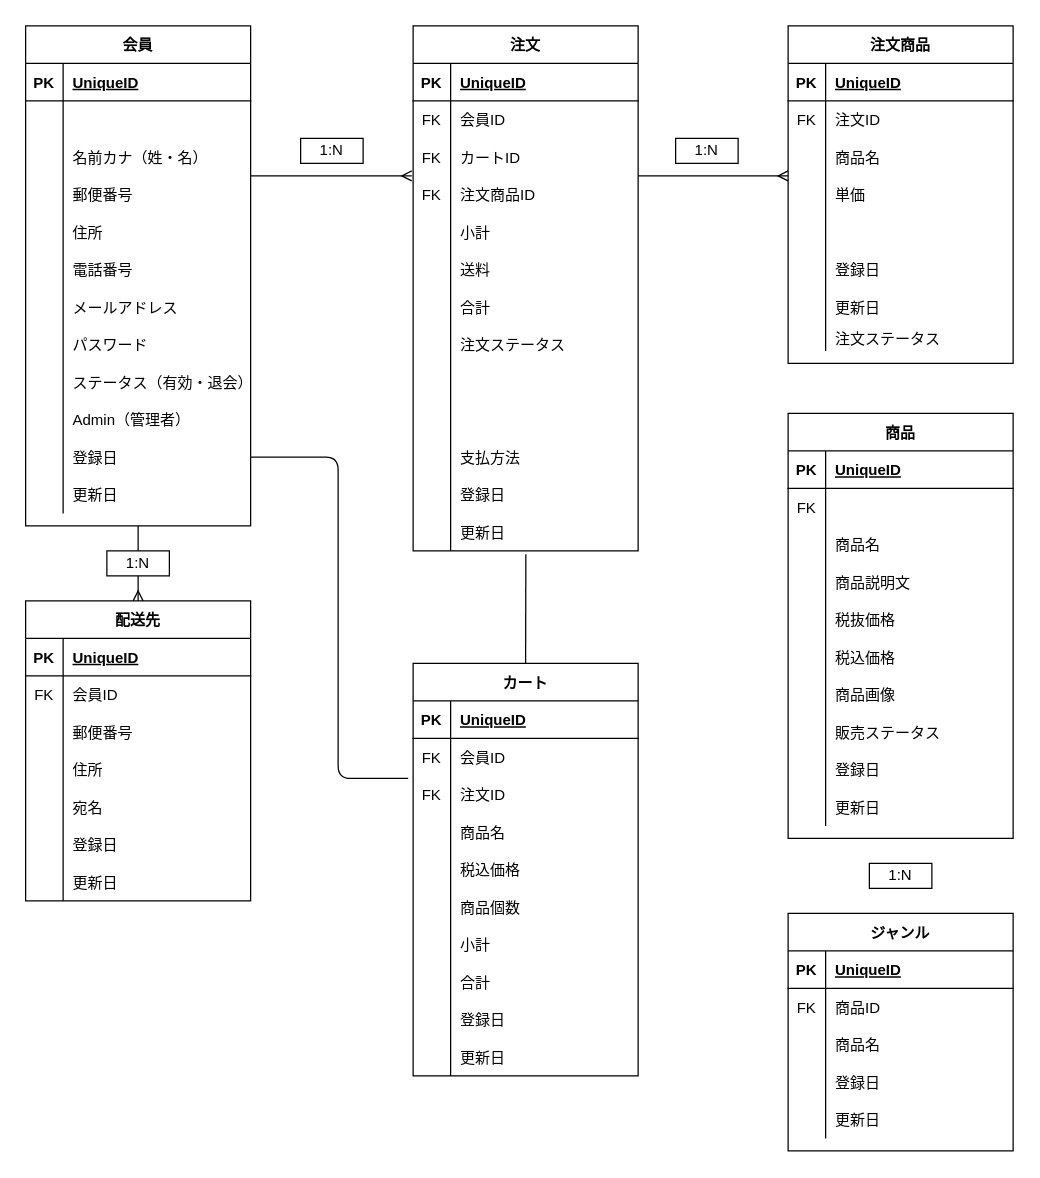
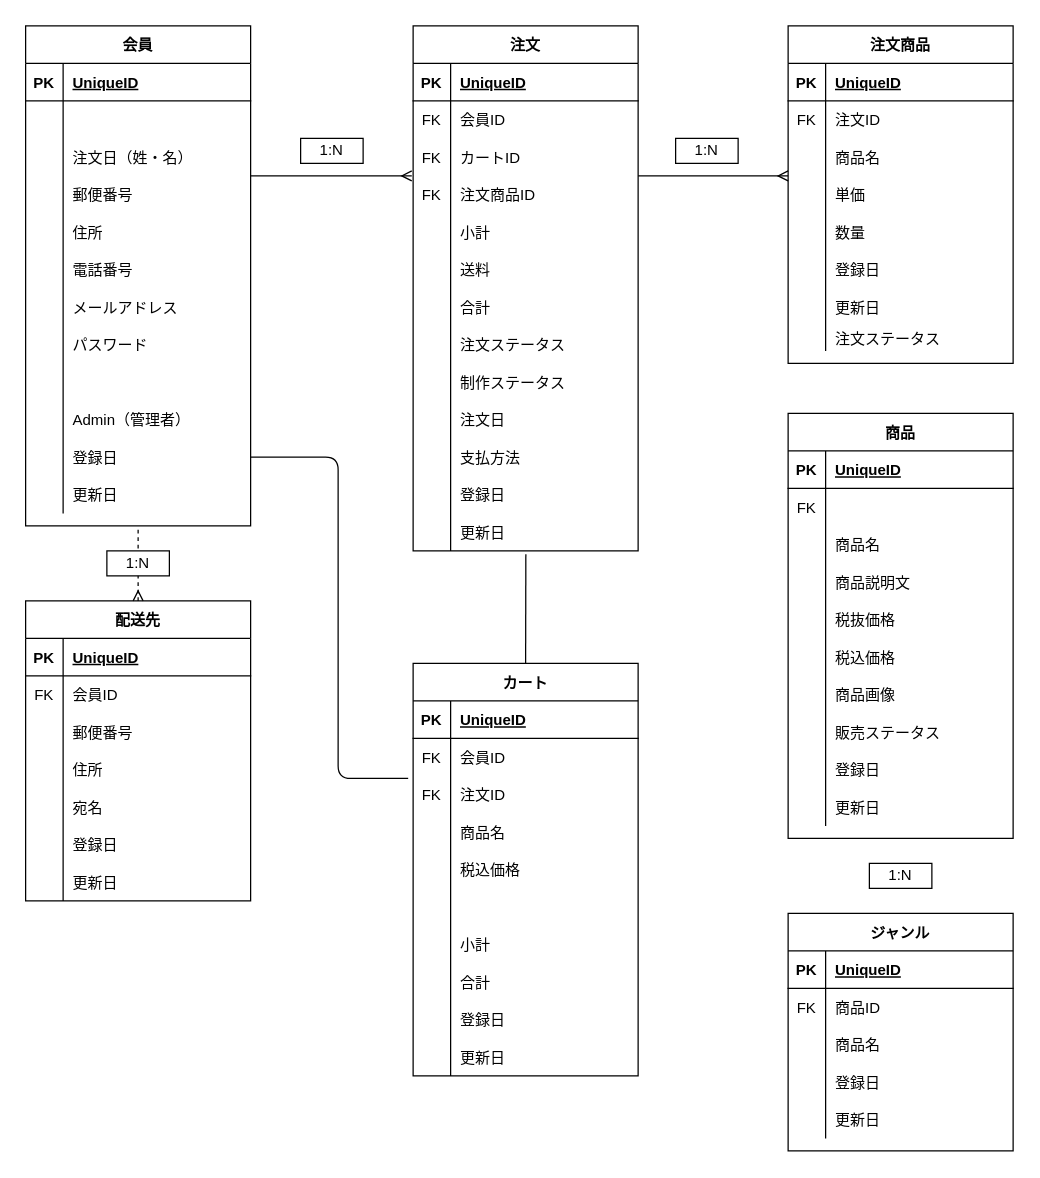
node "名前カナ（姓・名）": label "名前カナ（姓・名）" -> "注文日（姓・名）"
node "数量": added
node "ステータス（有効・退会）": removed
node "制作ステータス": added
node "注文日": added
edge "会員" -> "配送先": style solid -> dashed
node "商品個数": removed
